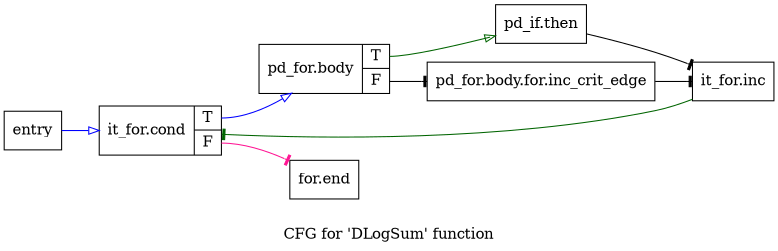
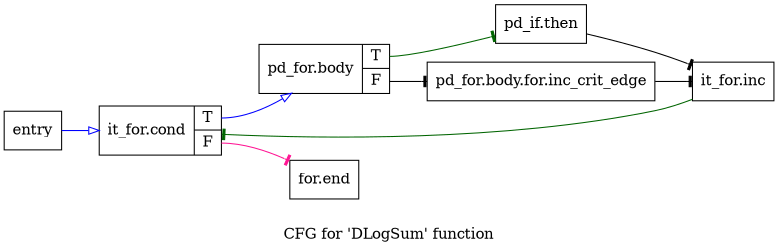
edge "pd_for.body" -> "pd_if.then": arrowhead onormal -> tee
